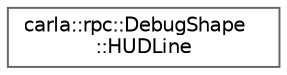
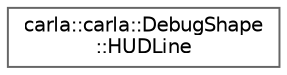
node "carla::rpc::DebugShape ::HUDLine": label "carla::rpc::DebugShape ::HUDLine" -> "carla::carla::DebugShape ::HUDLine"
